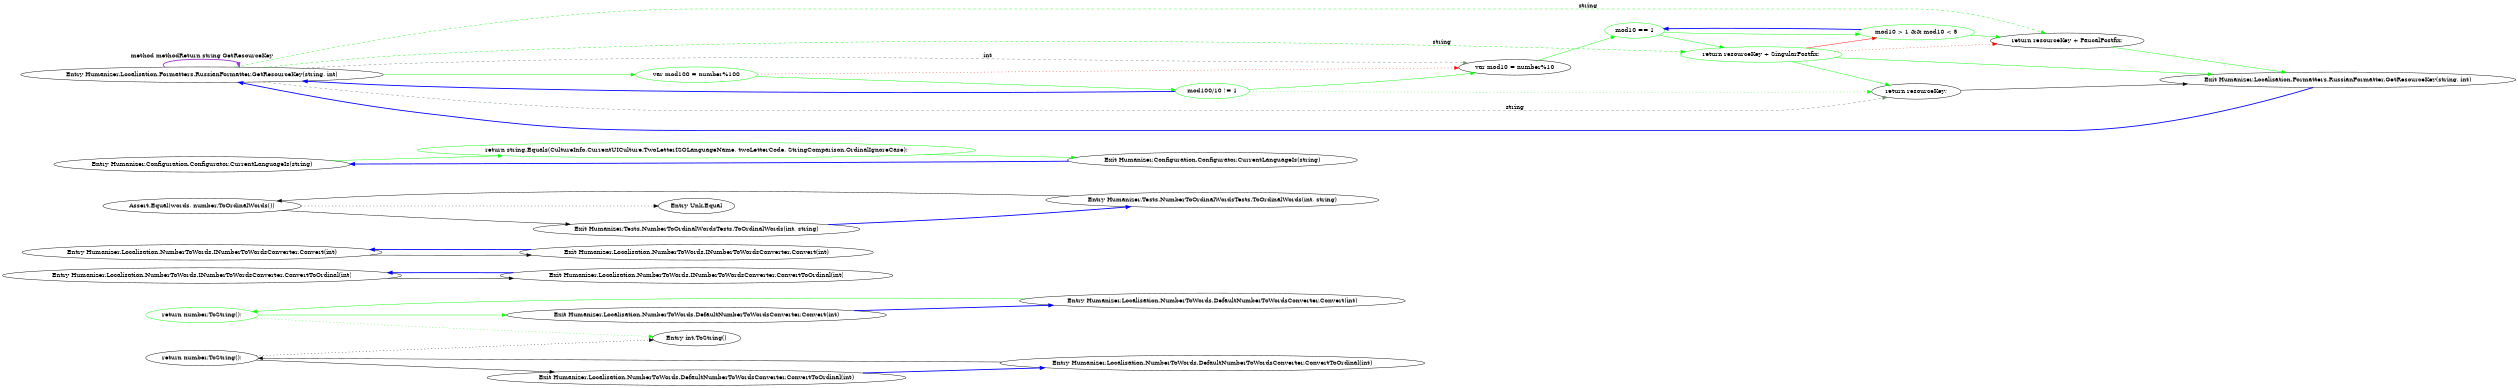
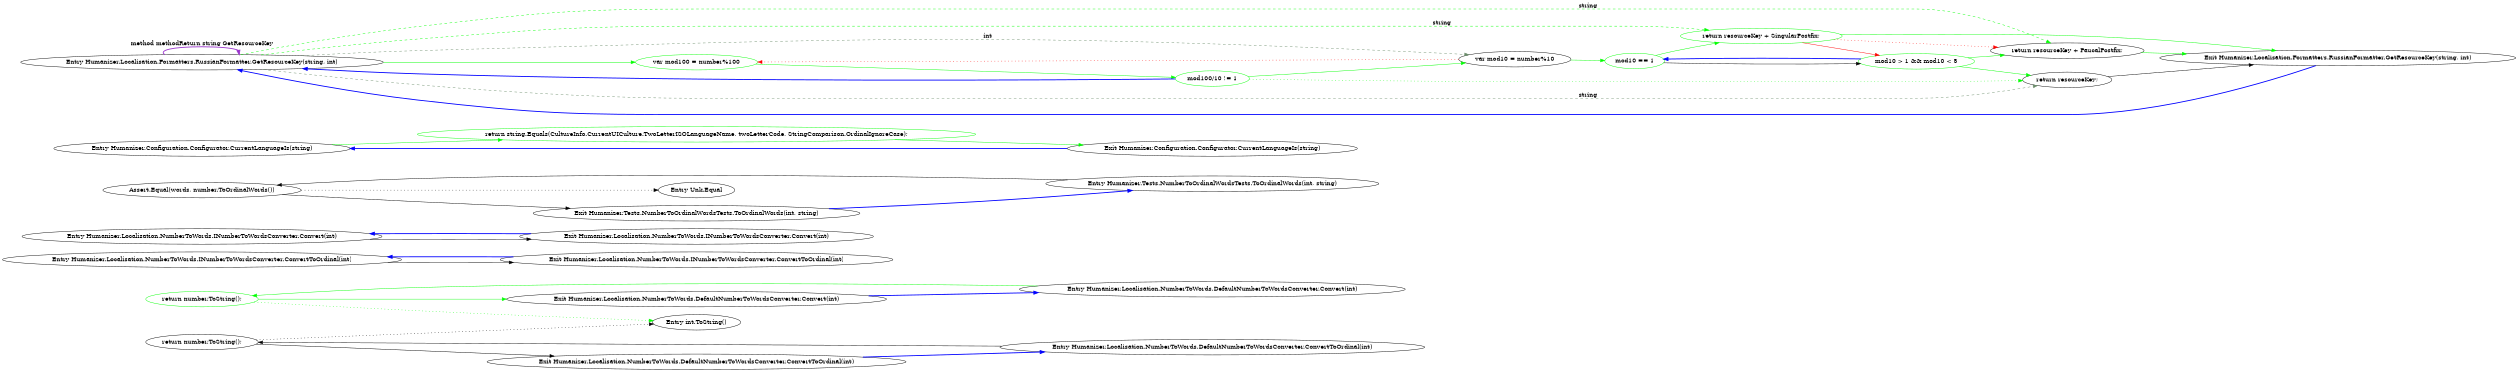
edge "mod10 == 1" -> "mod10 > 1 && mod10 < 5": color green -> black
edge "var mod100 = number%100" -> "var mod10 = number%10": reversed
edge "return resourceKey + SingularPostfix;" -> "return resourceKey;": now "mod10 > 1 && mod10 < 5" -> "return resourceKey;"
